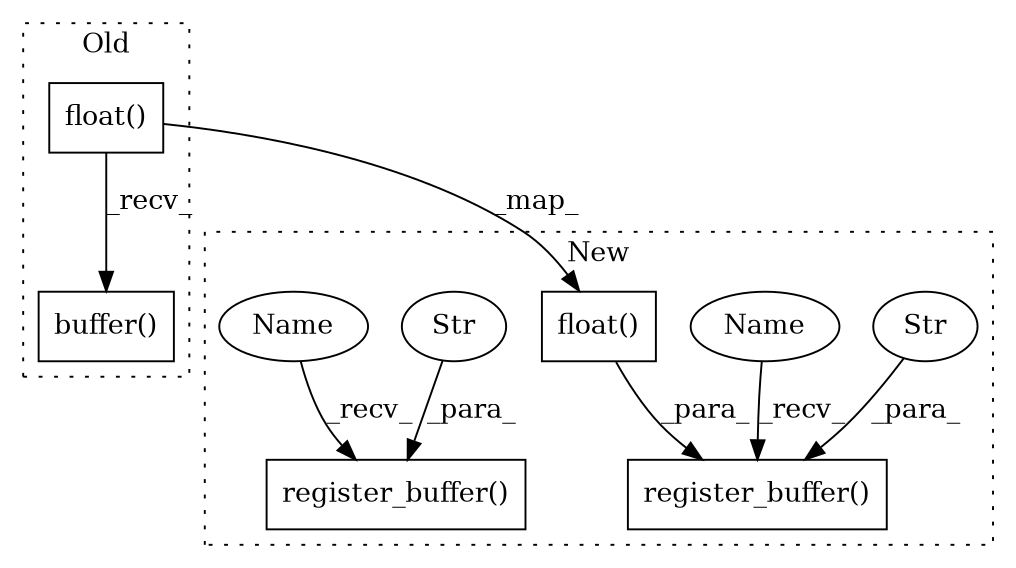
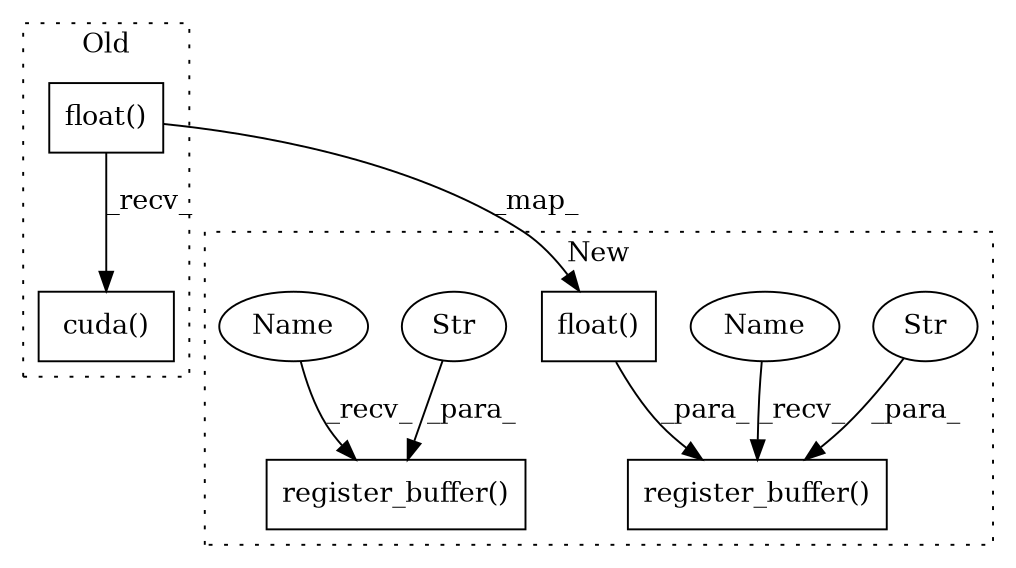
node "buffer()": label "buffer()" -> "cuda()"
